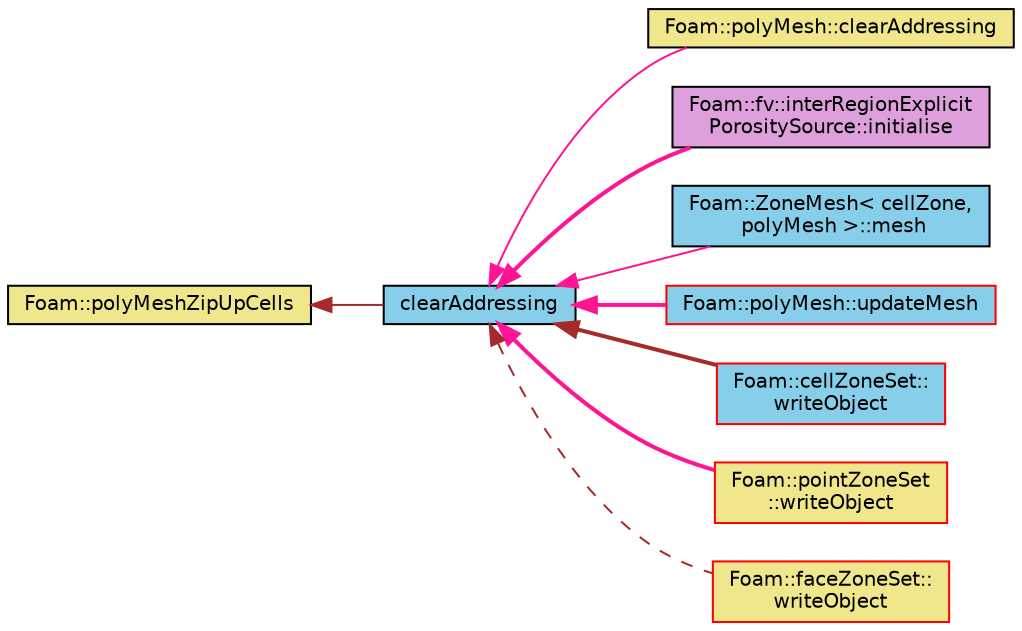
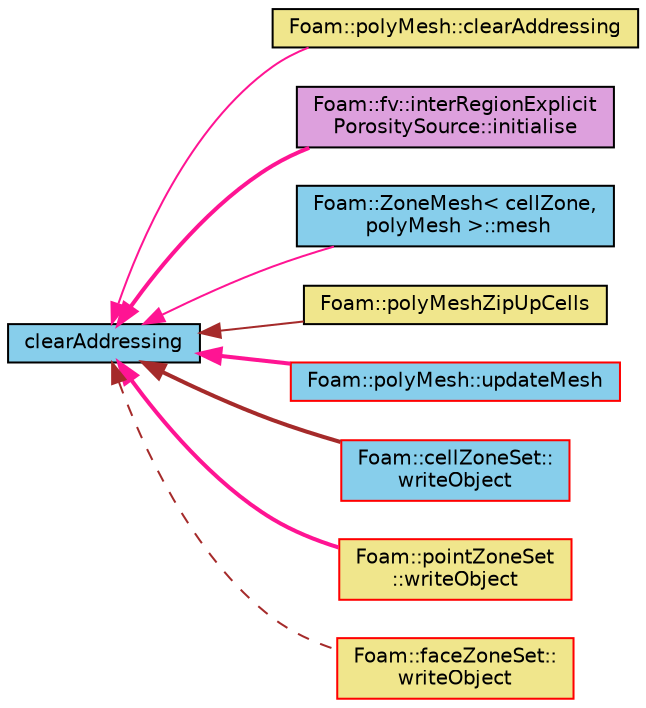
edge "clearAddressing" -> "Foam::polyMeshZipUpCells": reversed
